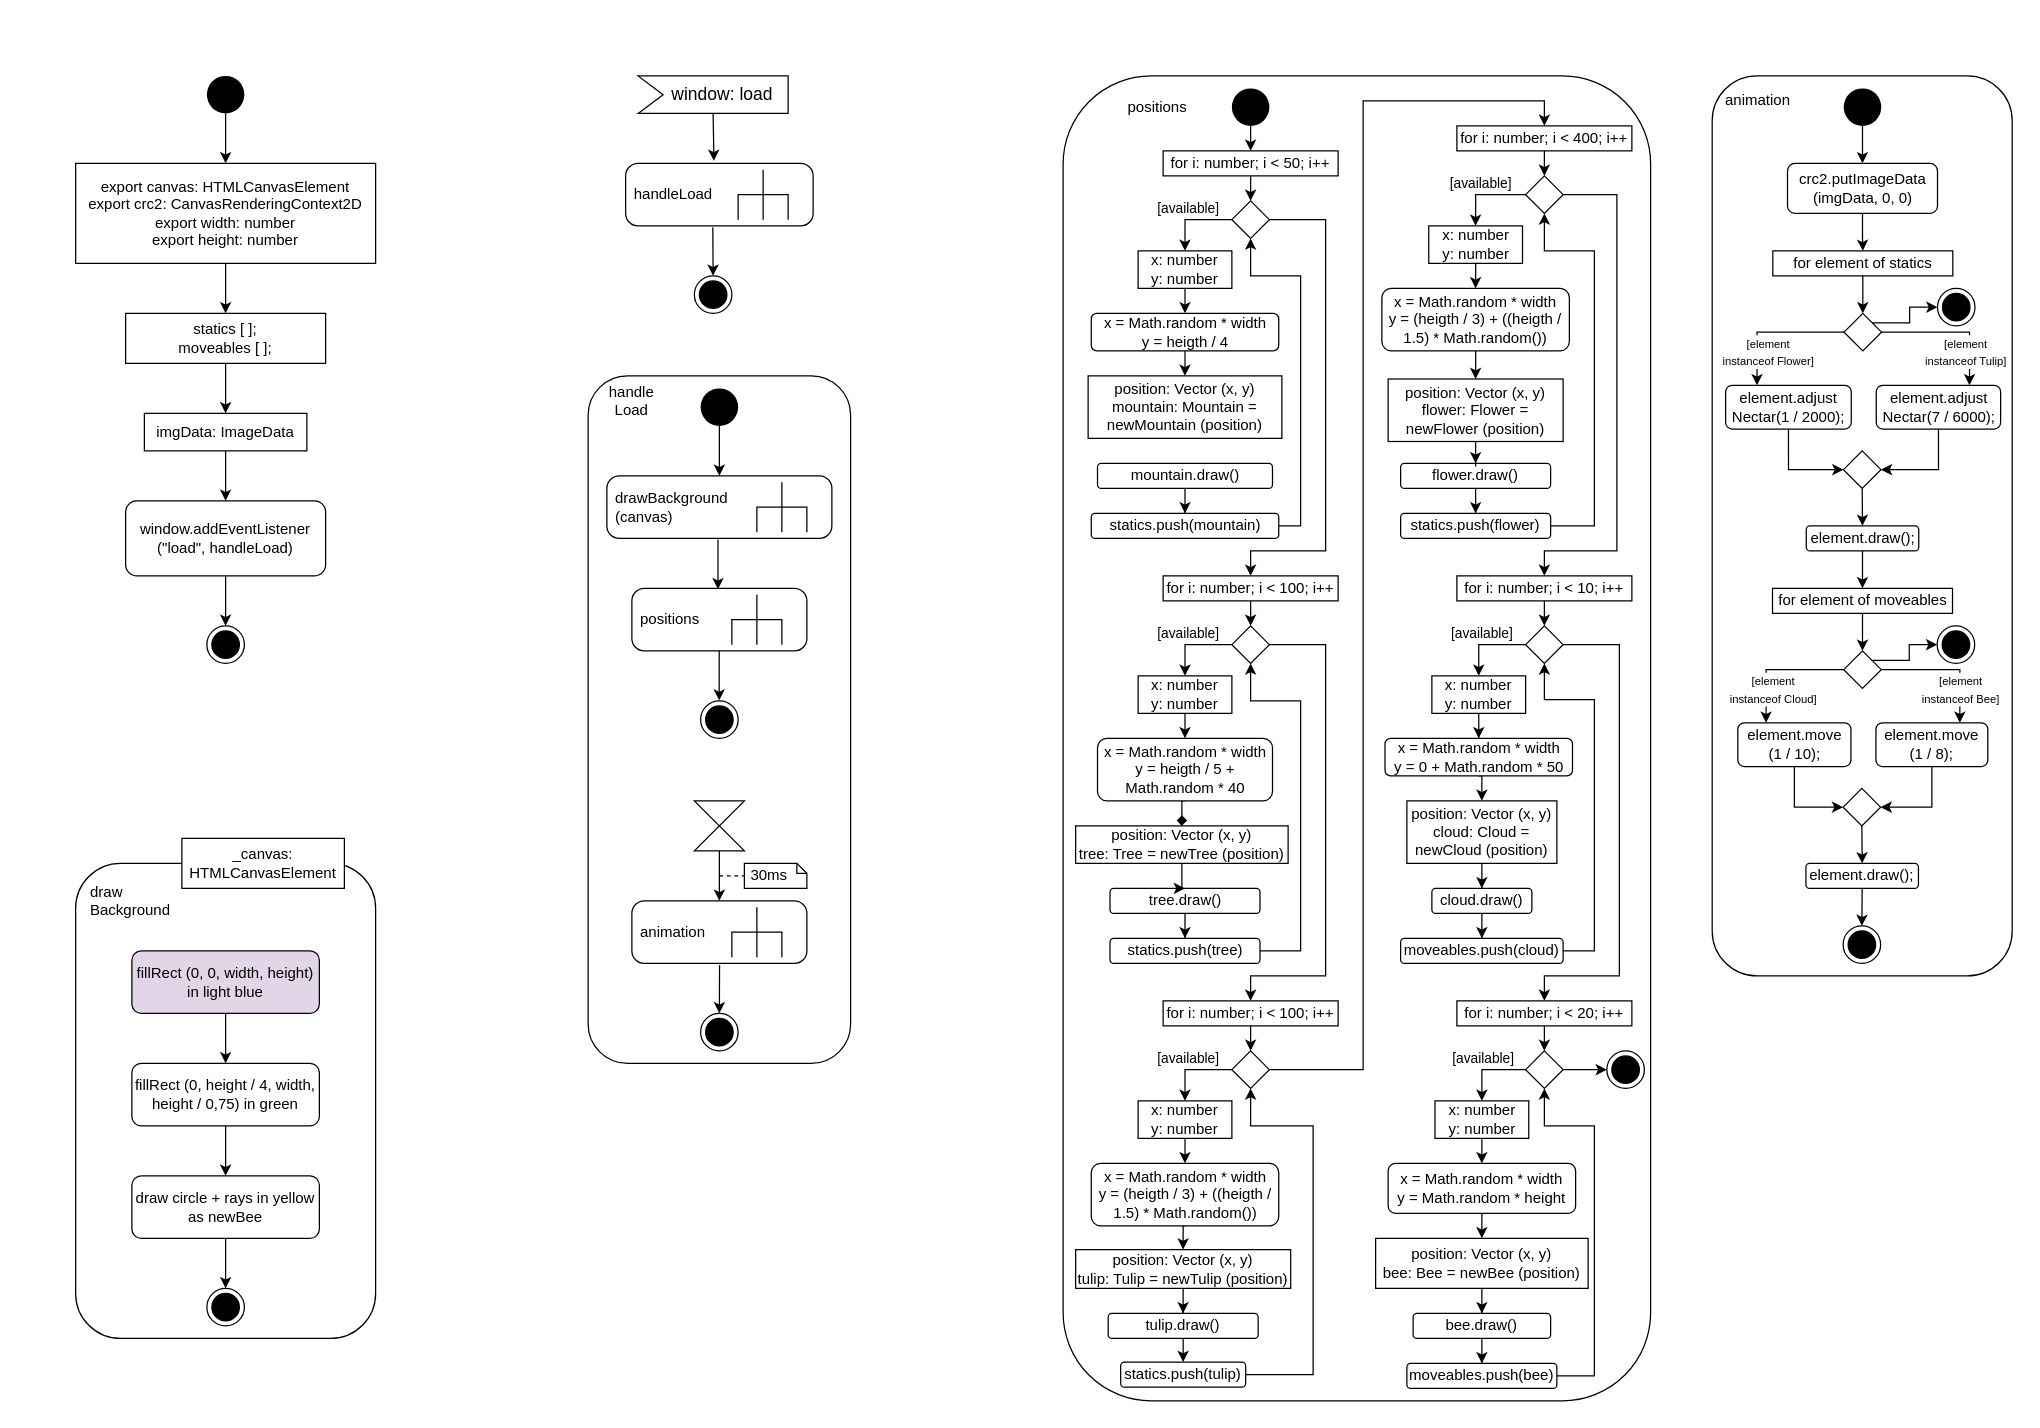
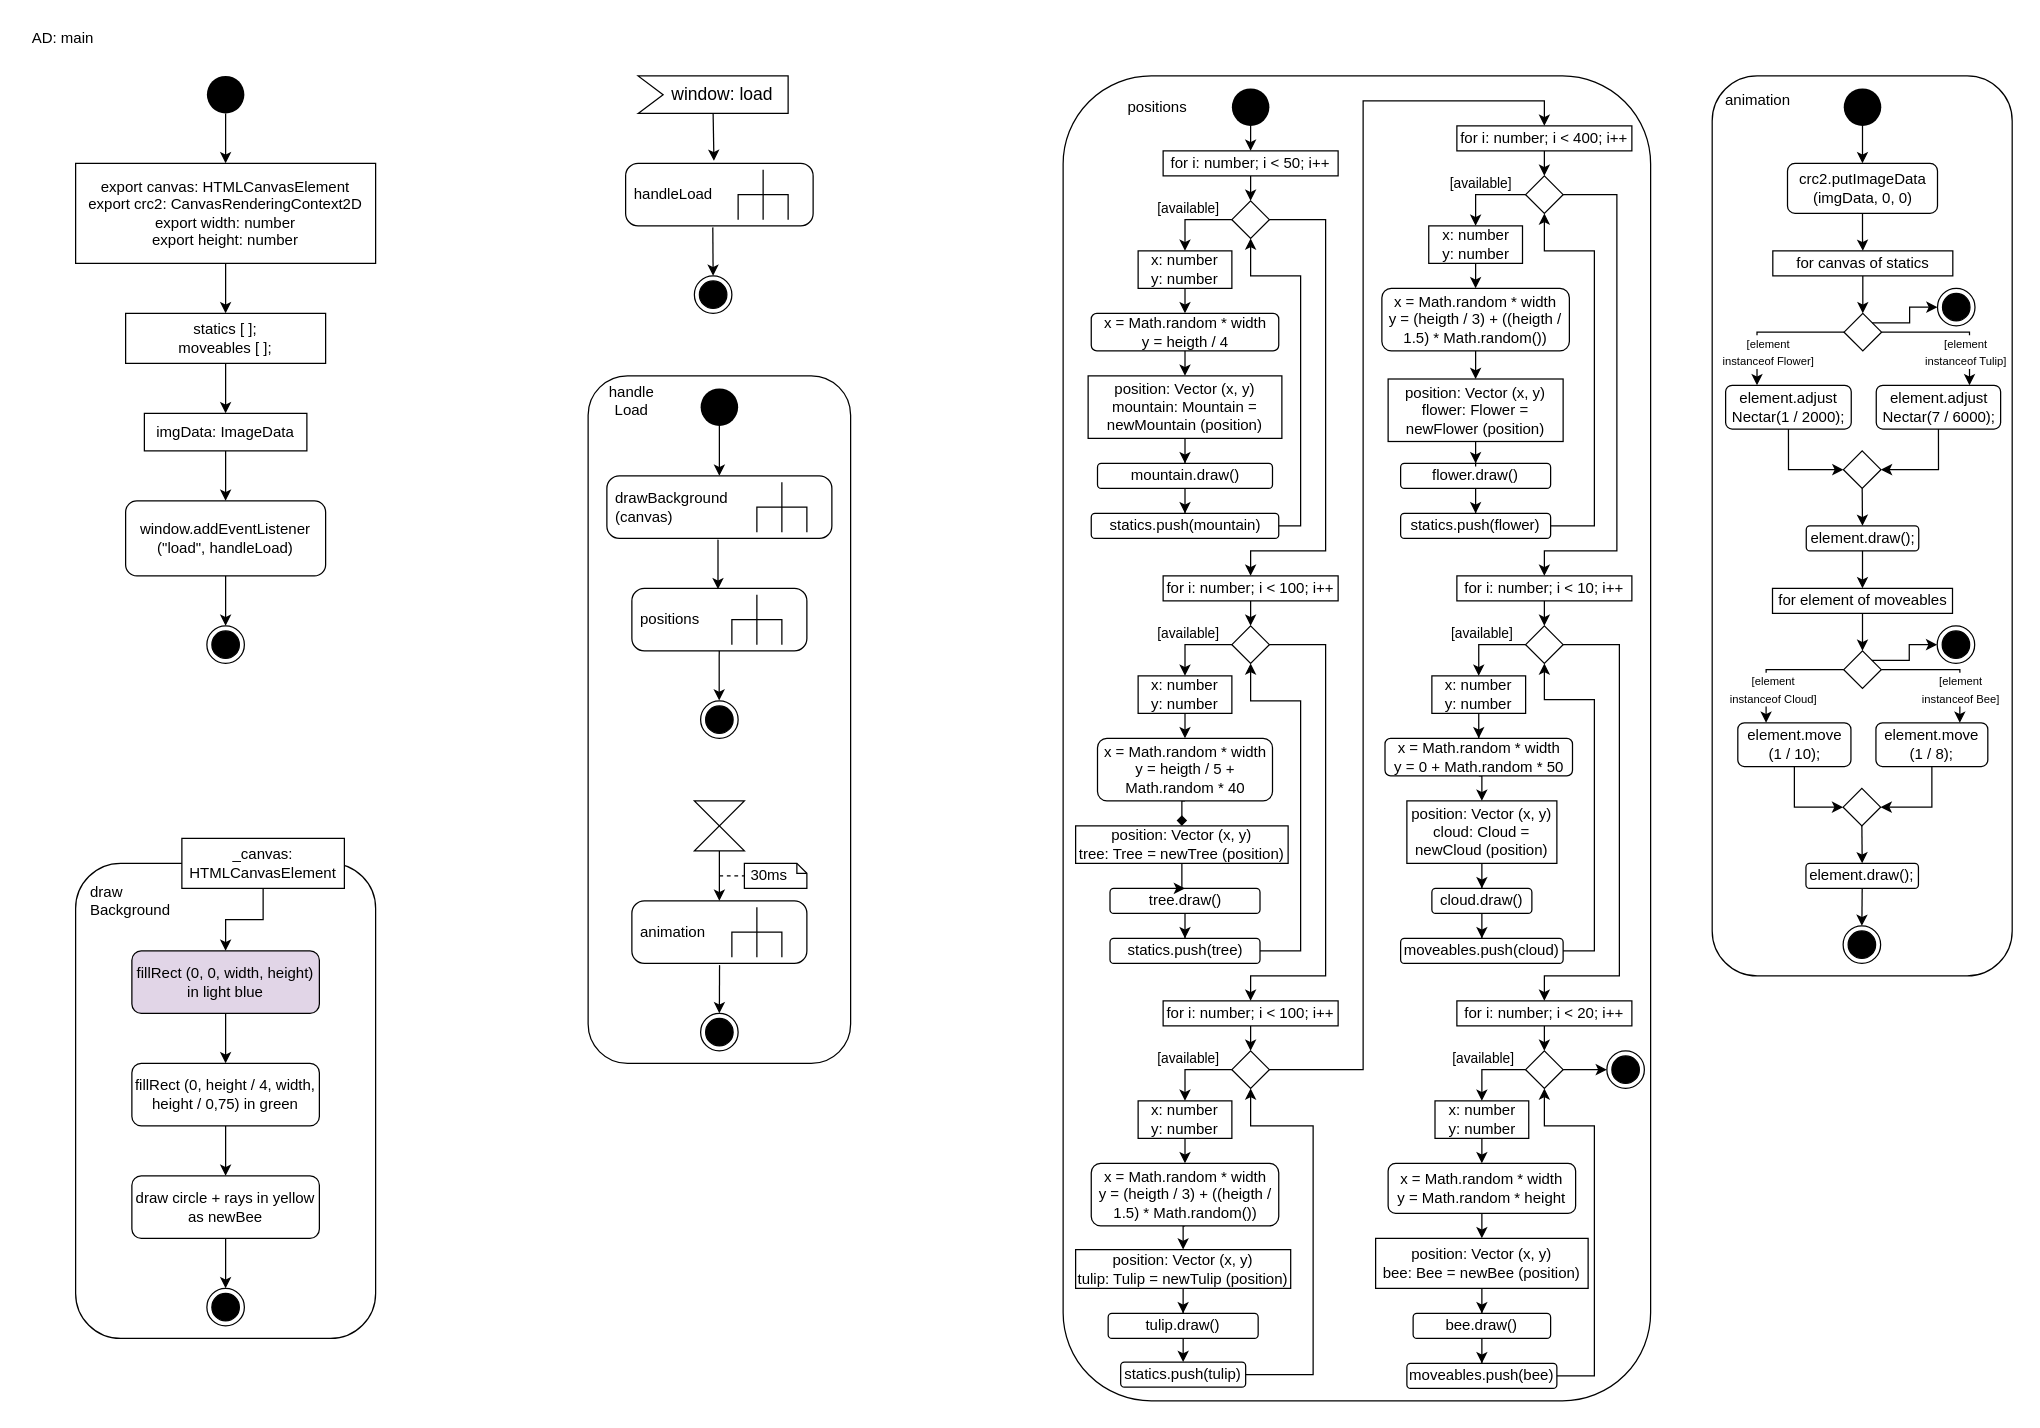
node "AD: main": added
node "for element of statics": label "for element of statics" -> "for canvas of statics"
edge "position: Vector (x, y) mountain: Mountain = newMountain (position)" -> "mountain.draw()": added
edge "_canvas: HTMLCanvasElement" -> "fillRect (0, 0, width, height) in light blue": added
